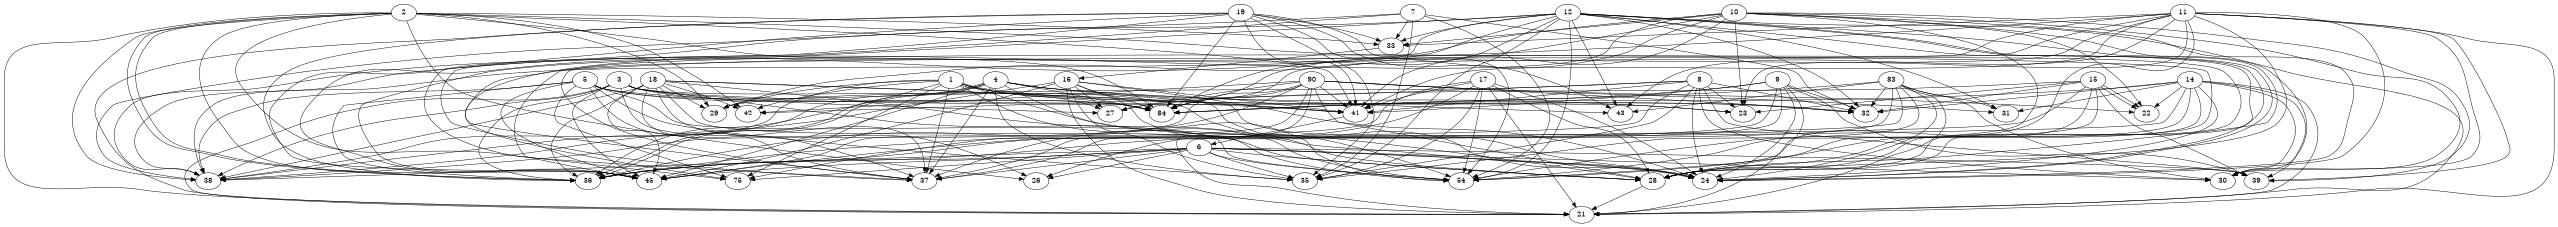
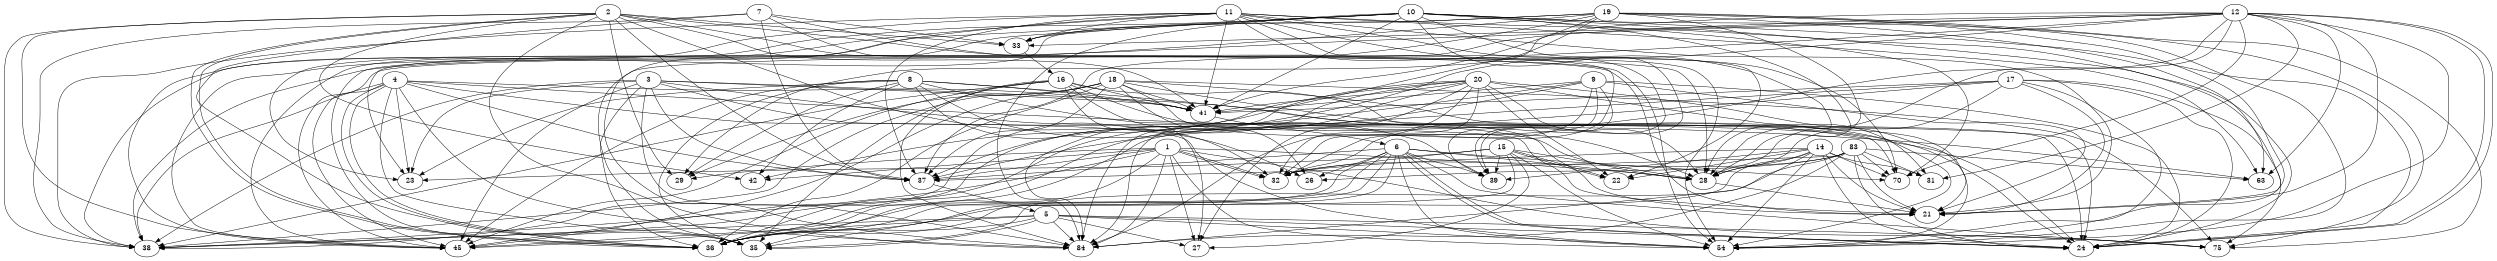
node "90": label "90" -> "20"
edge "12" -> "35": removed
edge "18" -> "42": now "18" -> "75"
node "43": label "43" -> "63"
edge "5" -> "37": reversed
node "30": label "30" -> "70"
